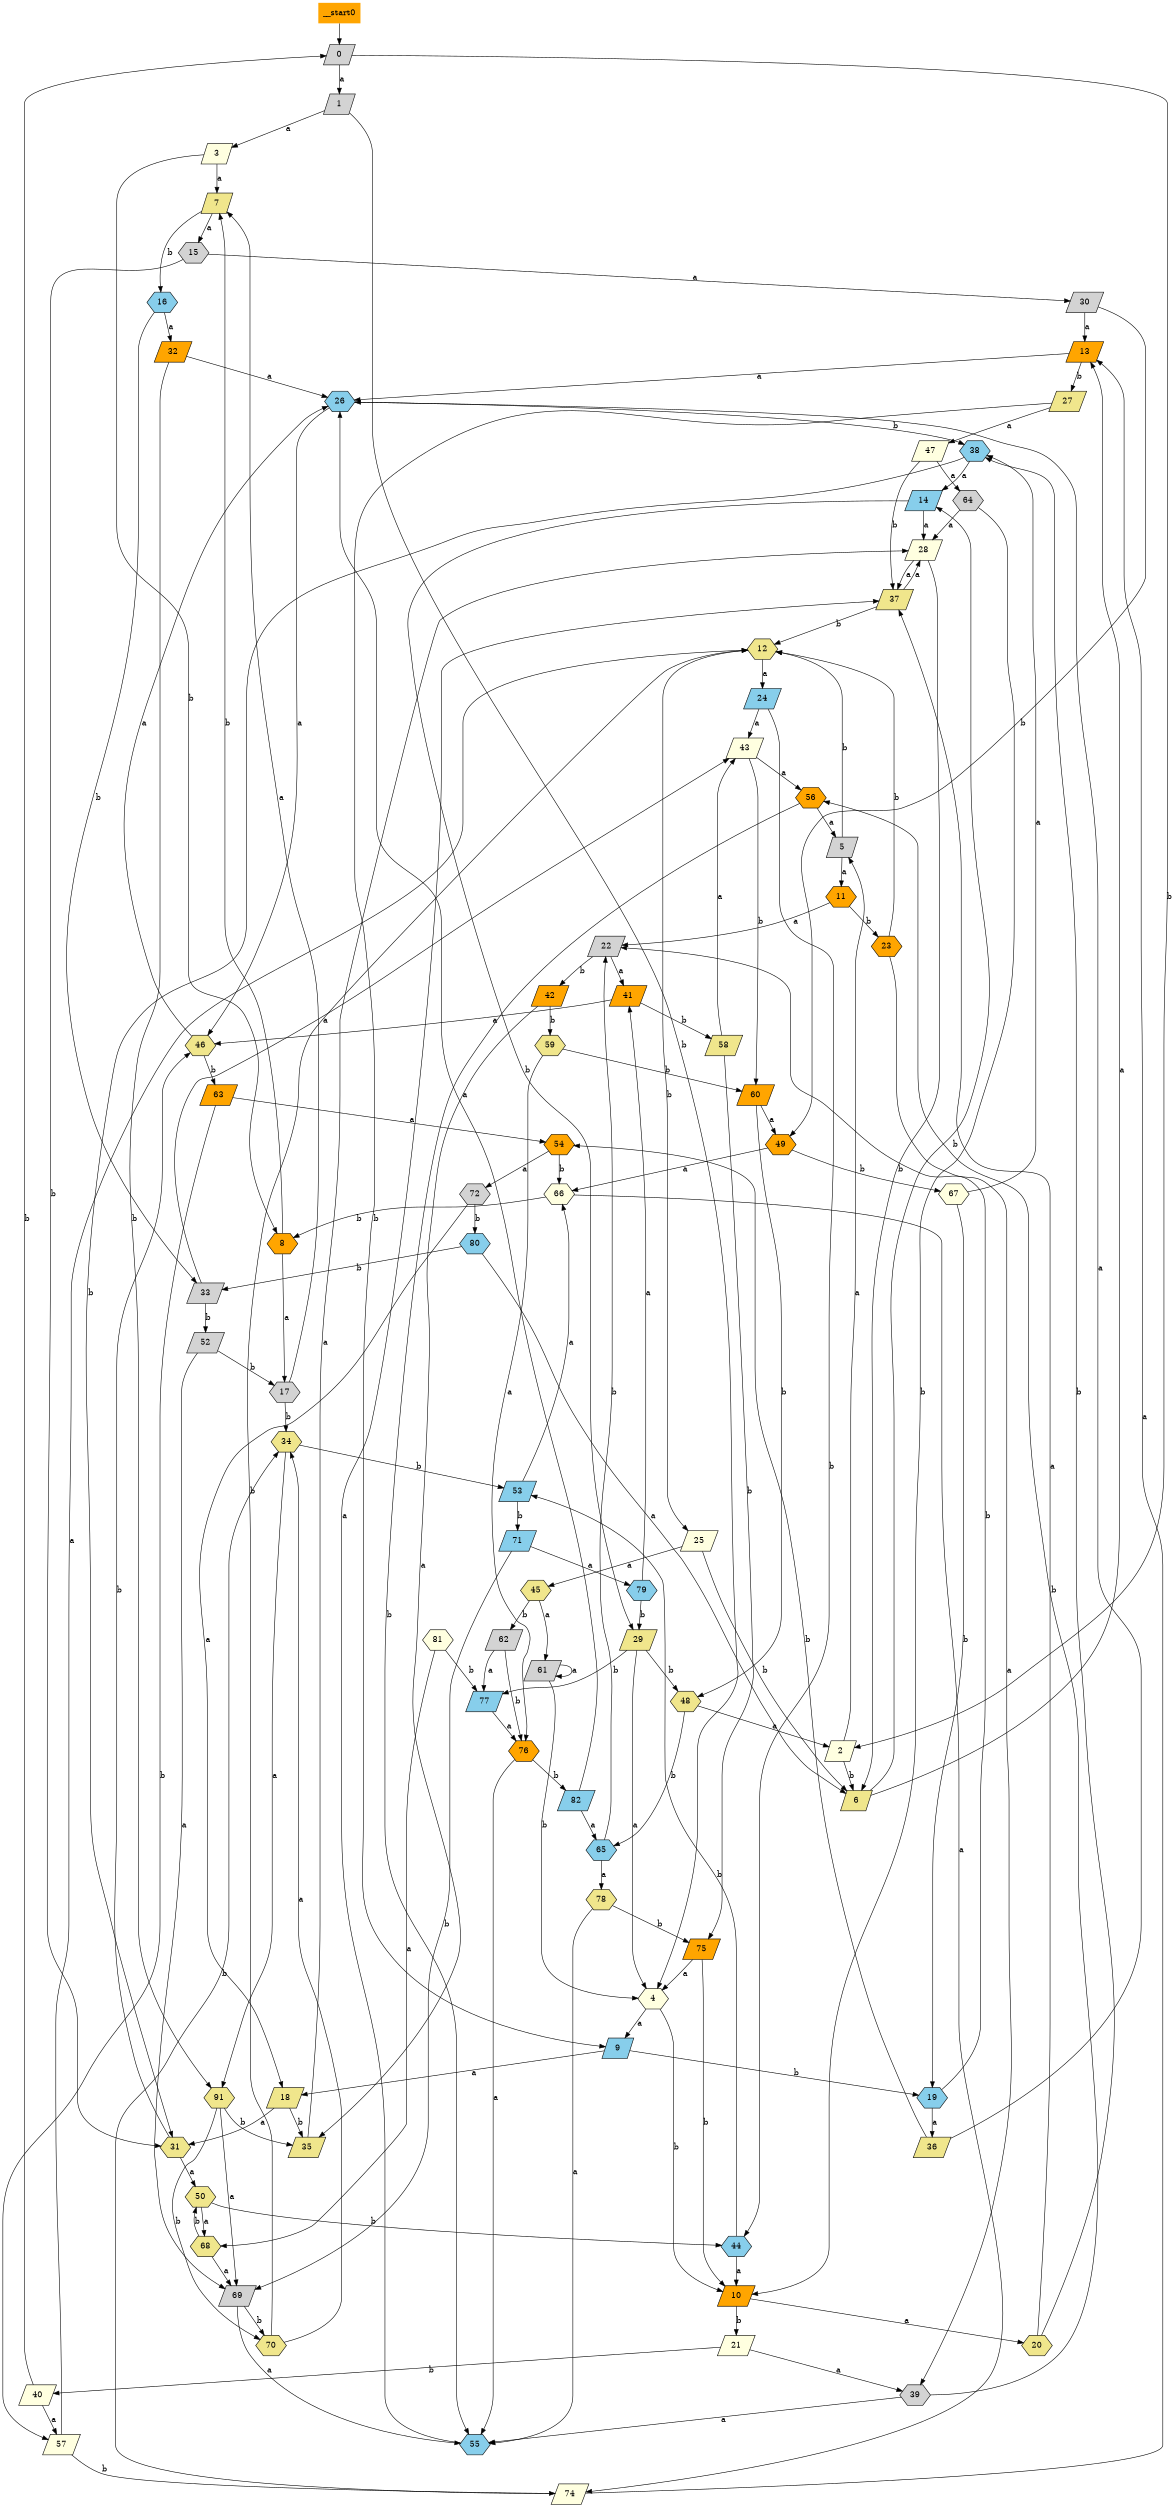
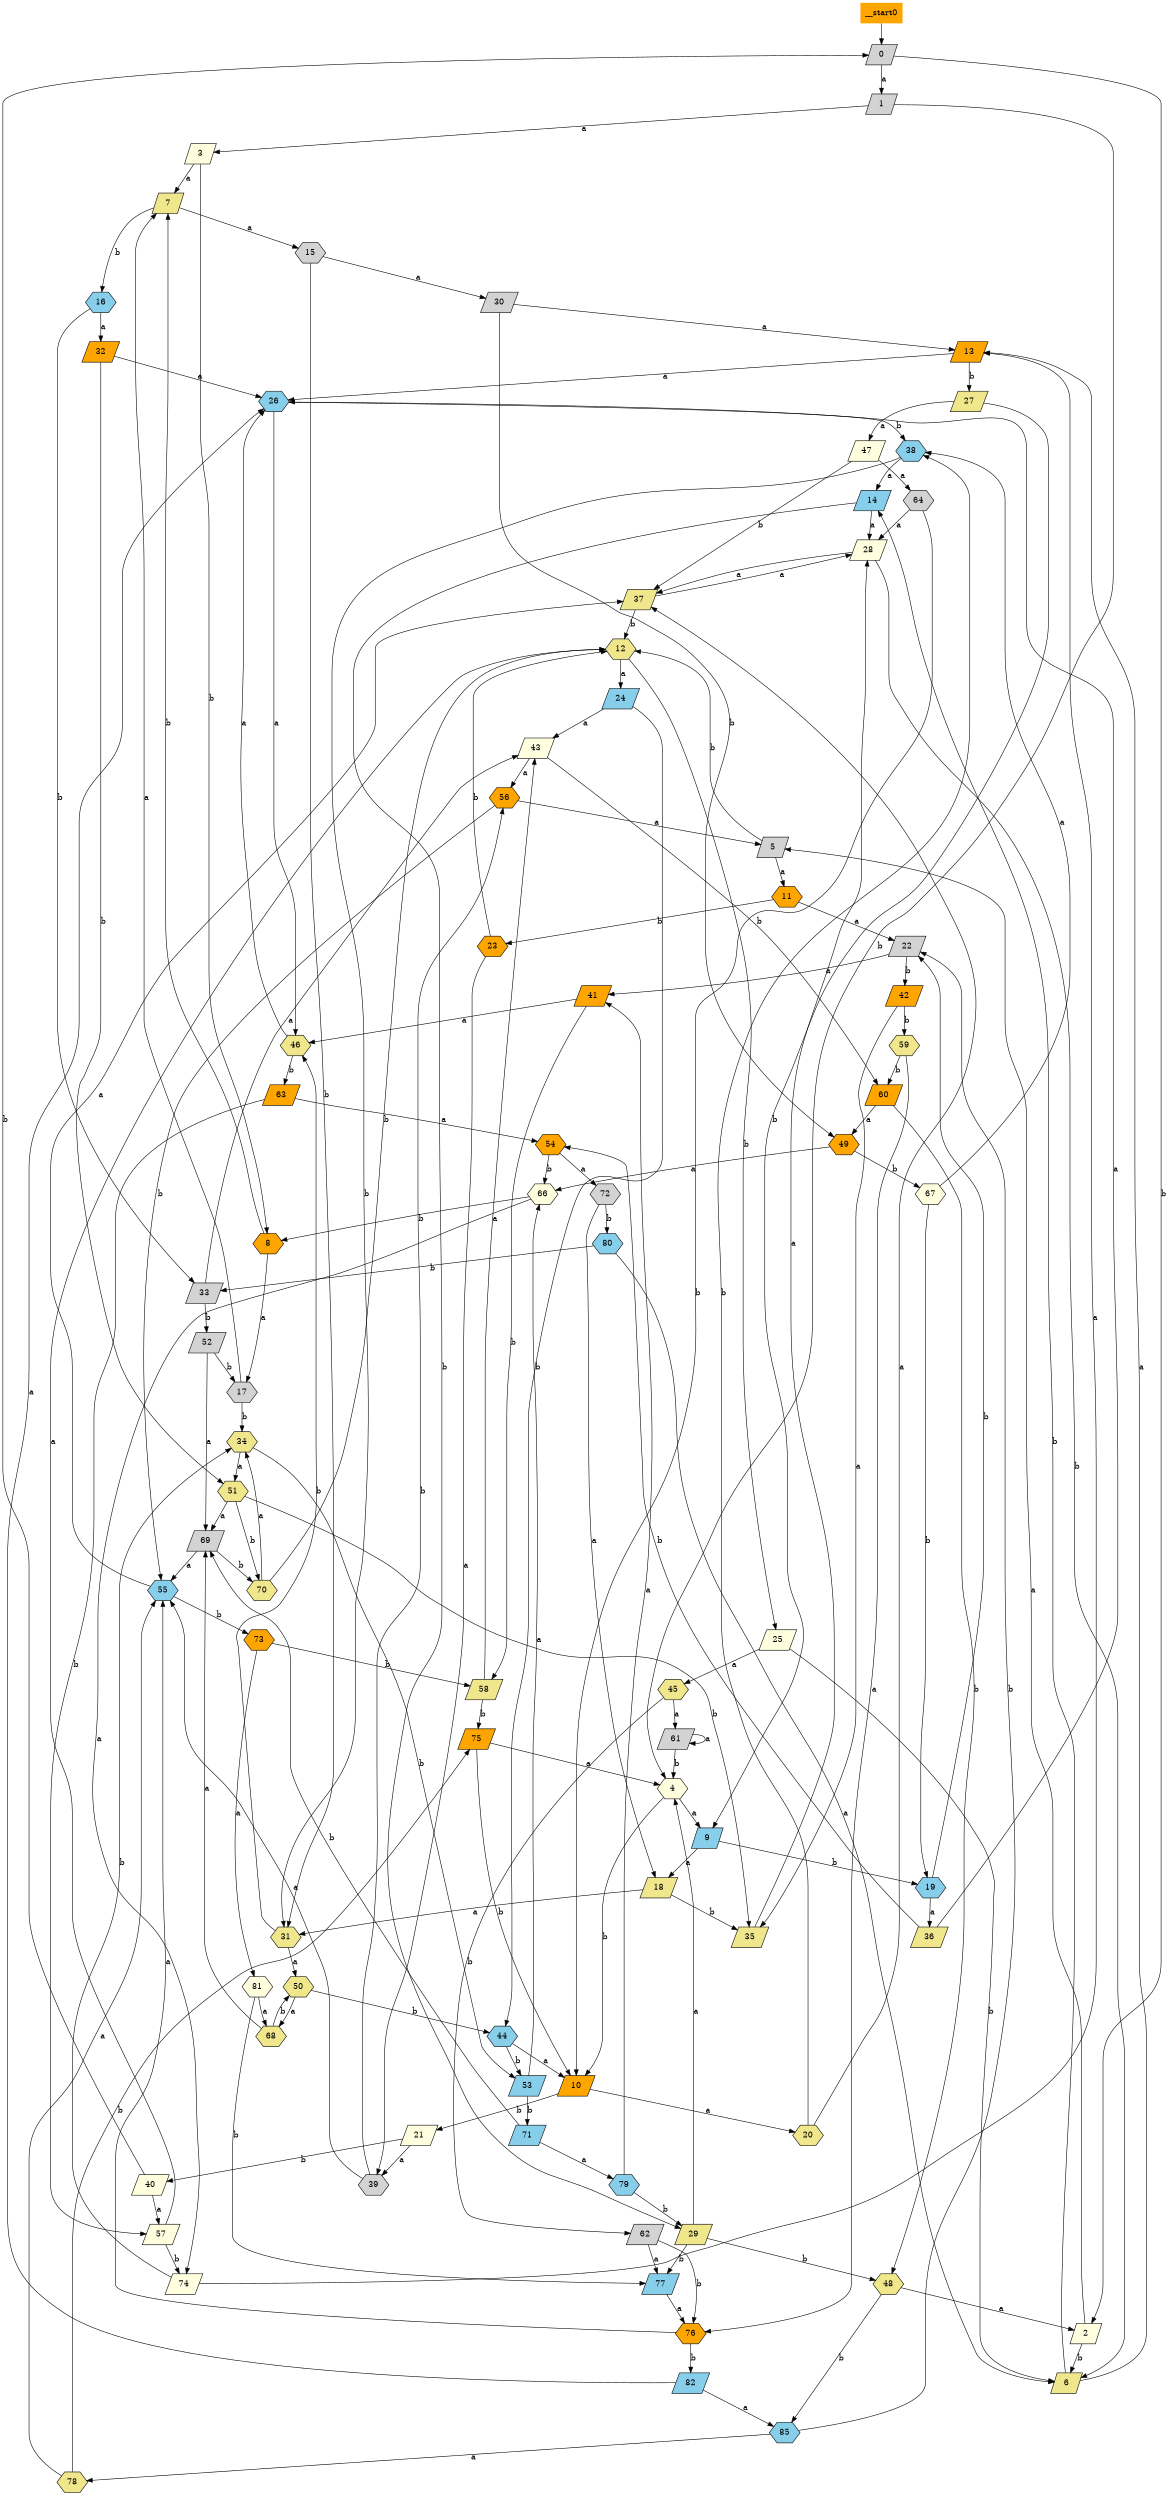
node "73": added
node "65": label "65" -> "85"
node "91": label "91" -> "51"
